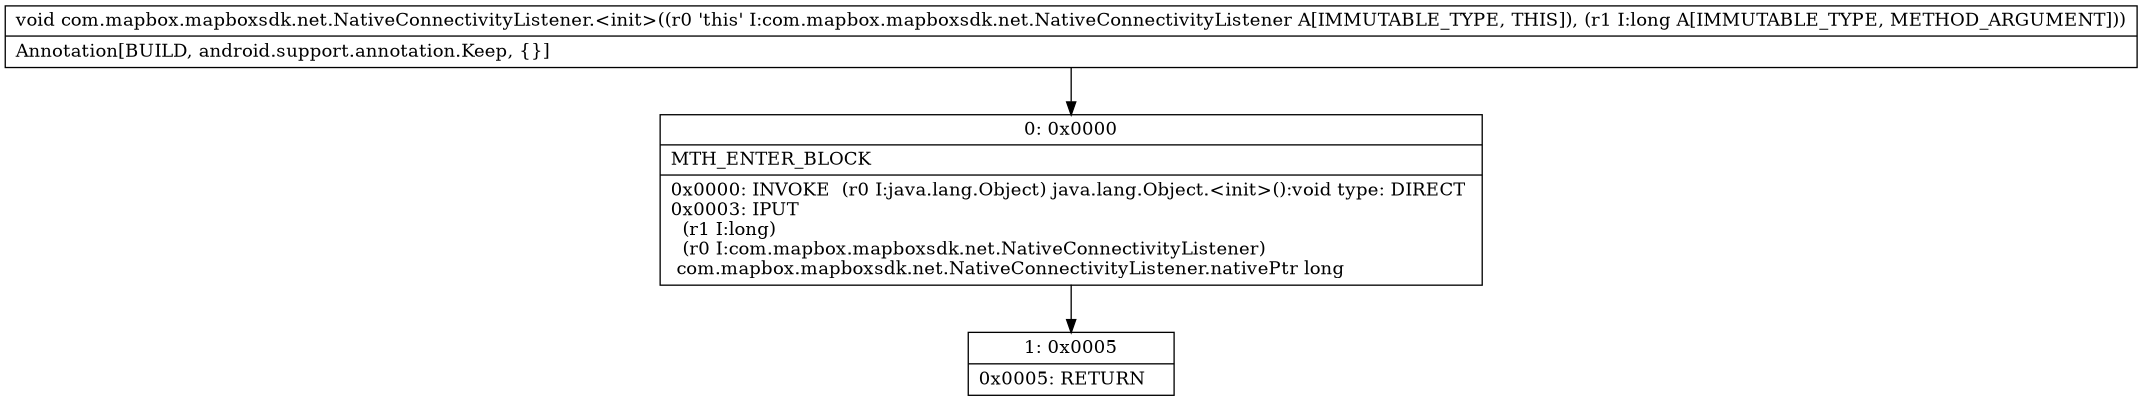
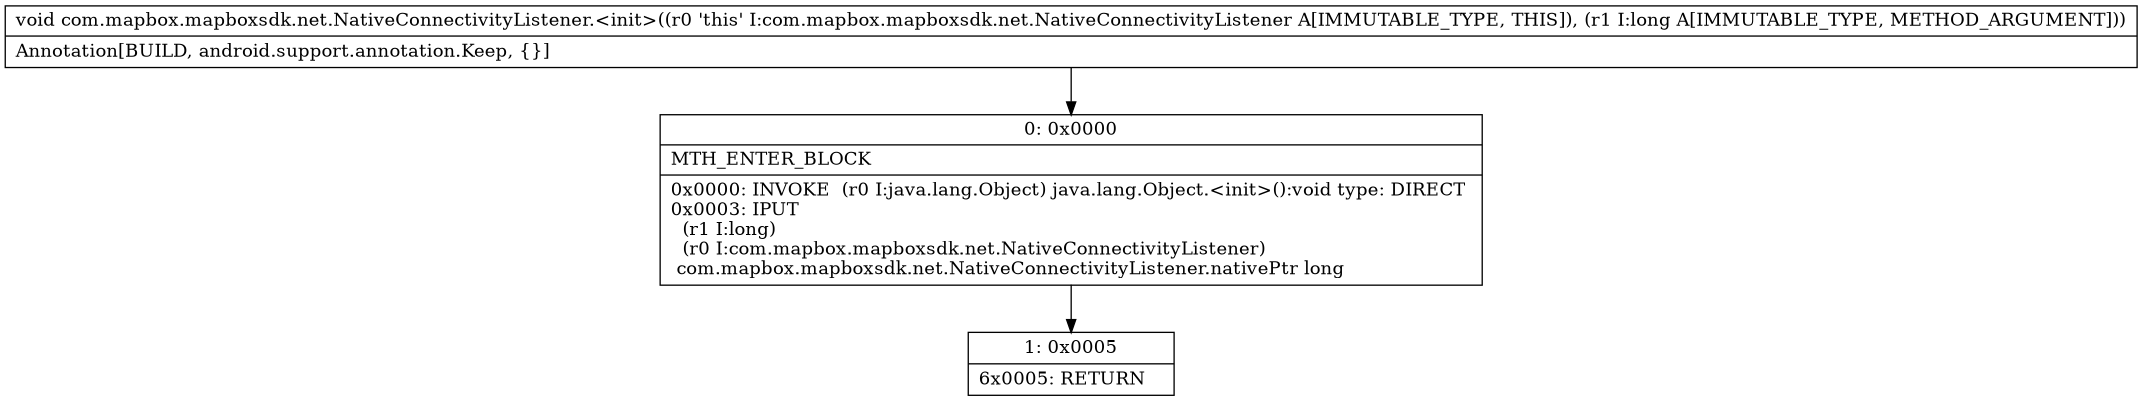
node "1: 0x0005": text "0x0005: RETURN" -> "6x0005: RETURN"
